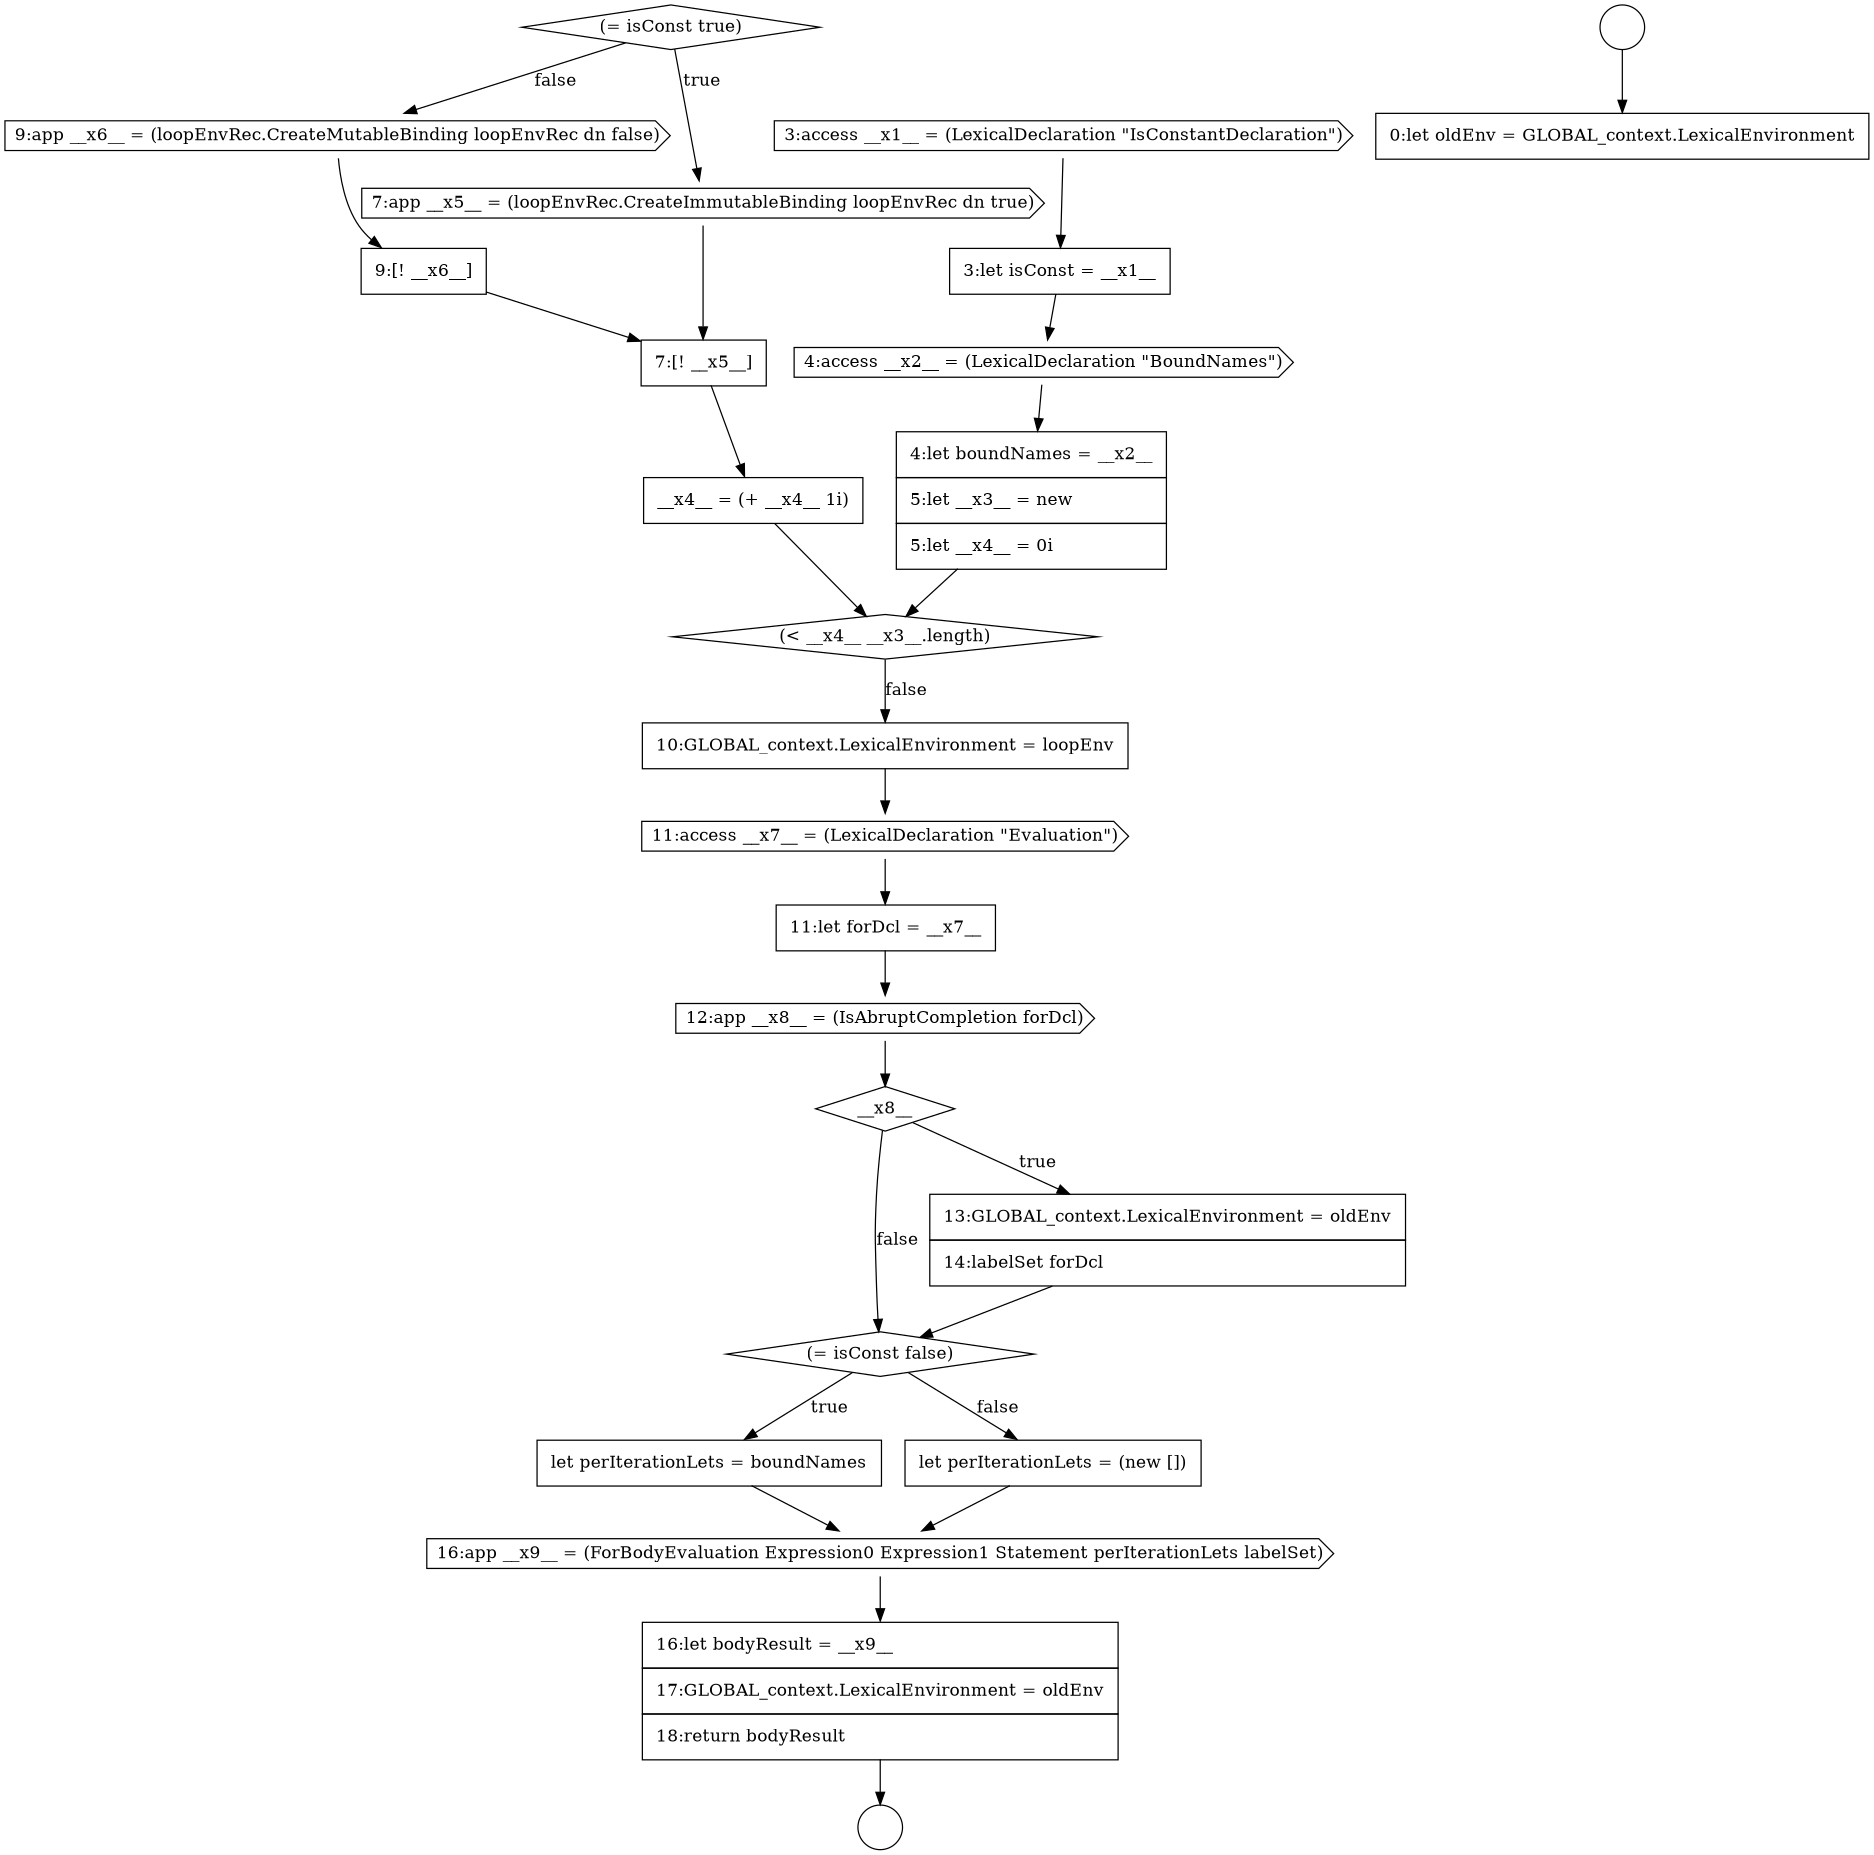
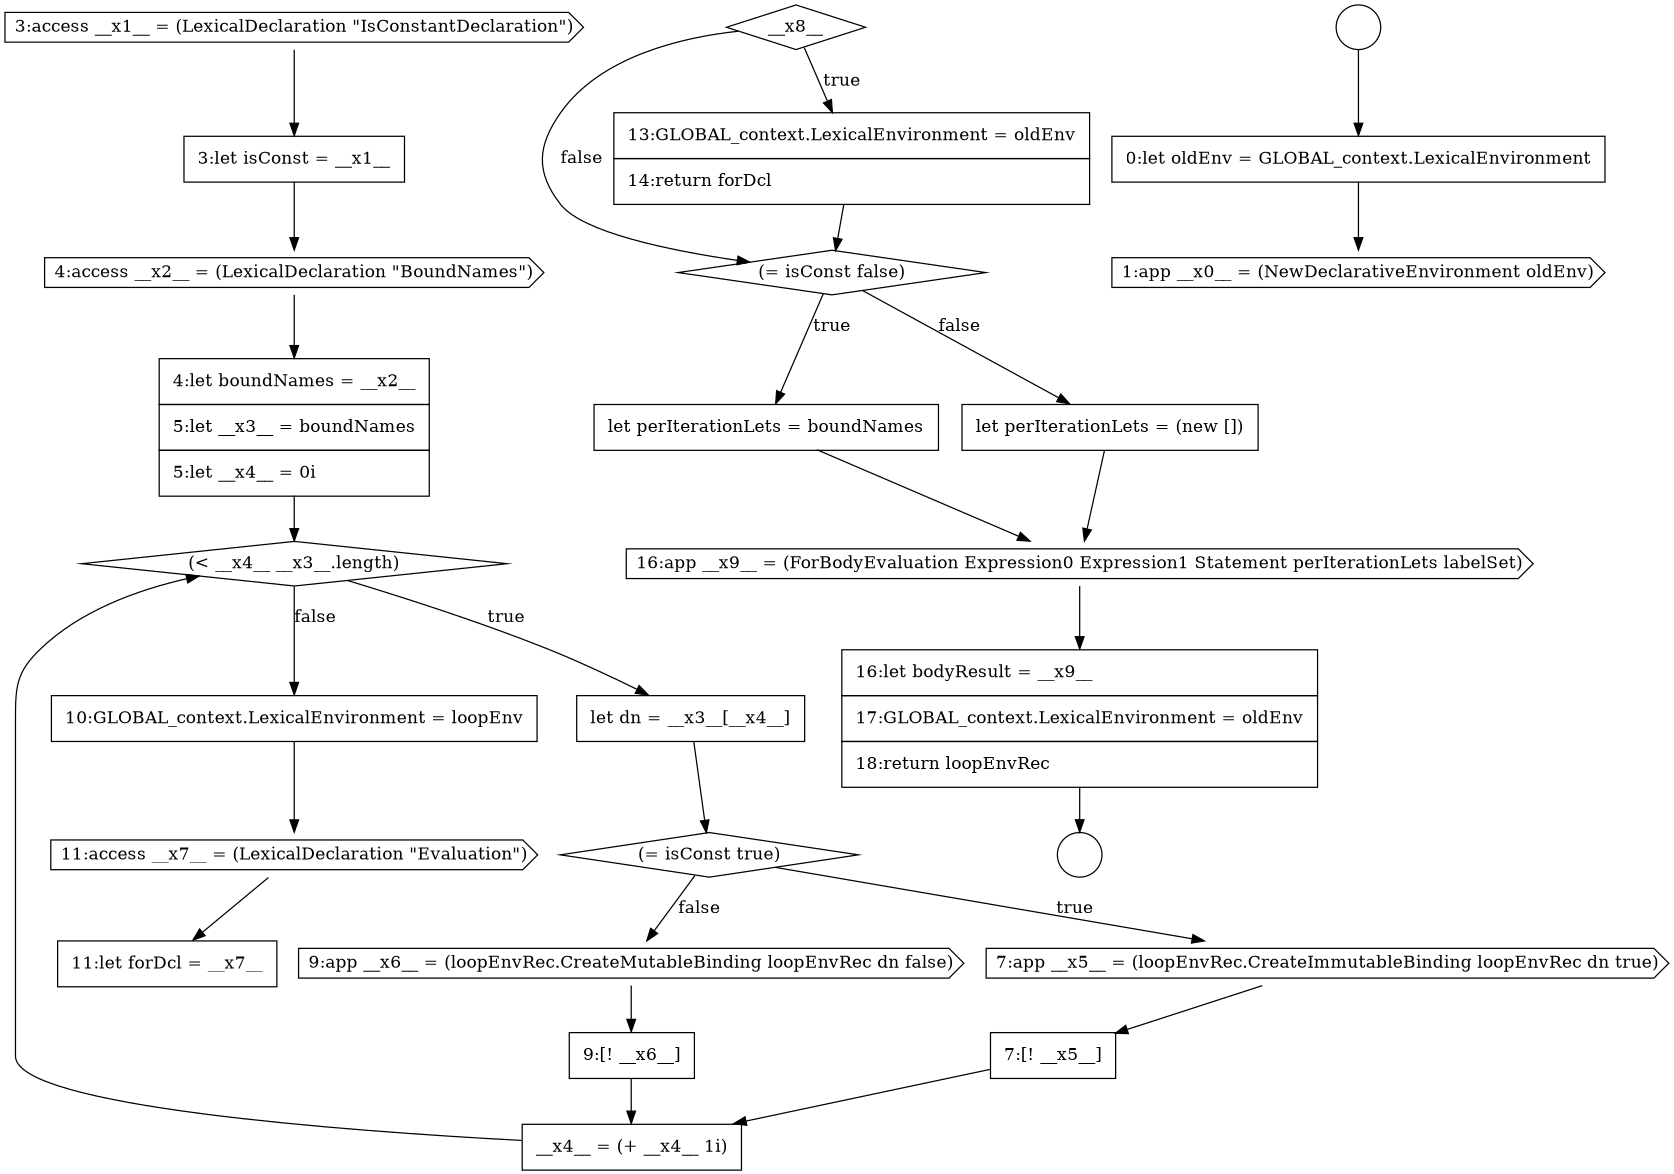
node "1:app __x0__ = (NewDeclarativeEnvironment oldEnv)": added
edge "9:[! __x6__]" -> "7:[! __x5__]": now "9:[! __x6__]" -> "__x4__ = (+ __x4__ 1i)"
node "4:let boundNames = __x2__": text "5:let __x3__ = new" -> "5:let __x3__ = boundNames"
node "let dn = __x3__[__x4__]": added
node "12:app __x8__ = (IsAbruptCompletion forDcl)": removed
node "13:GLOBAL_context.LexicalEnvironment = oldEnv": text "14:labelSet forDcl" -> "14:return forDcl"
node "16:let bodyResult = __x9__": text "18:return bodyResult" -> "18:return loopEnvRec"
